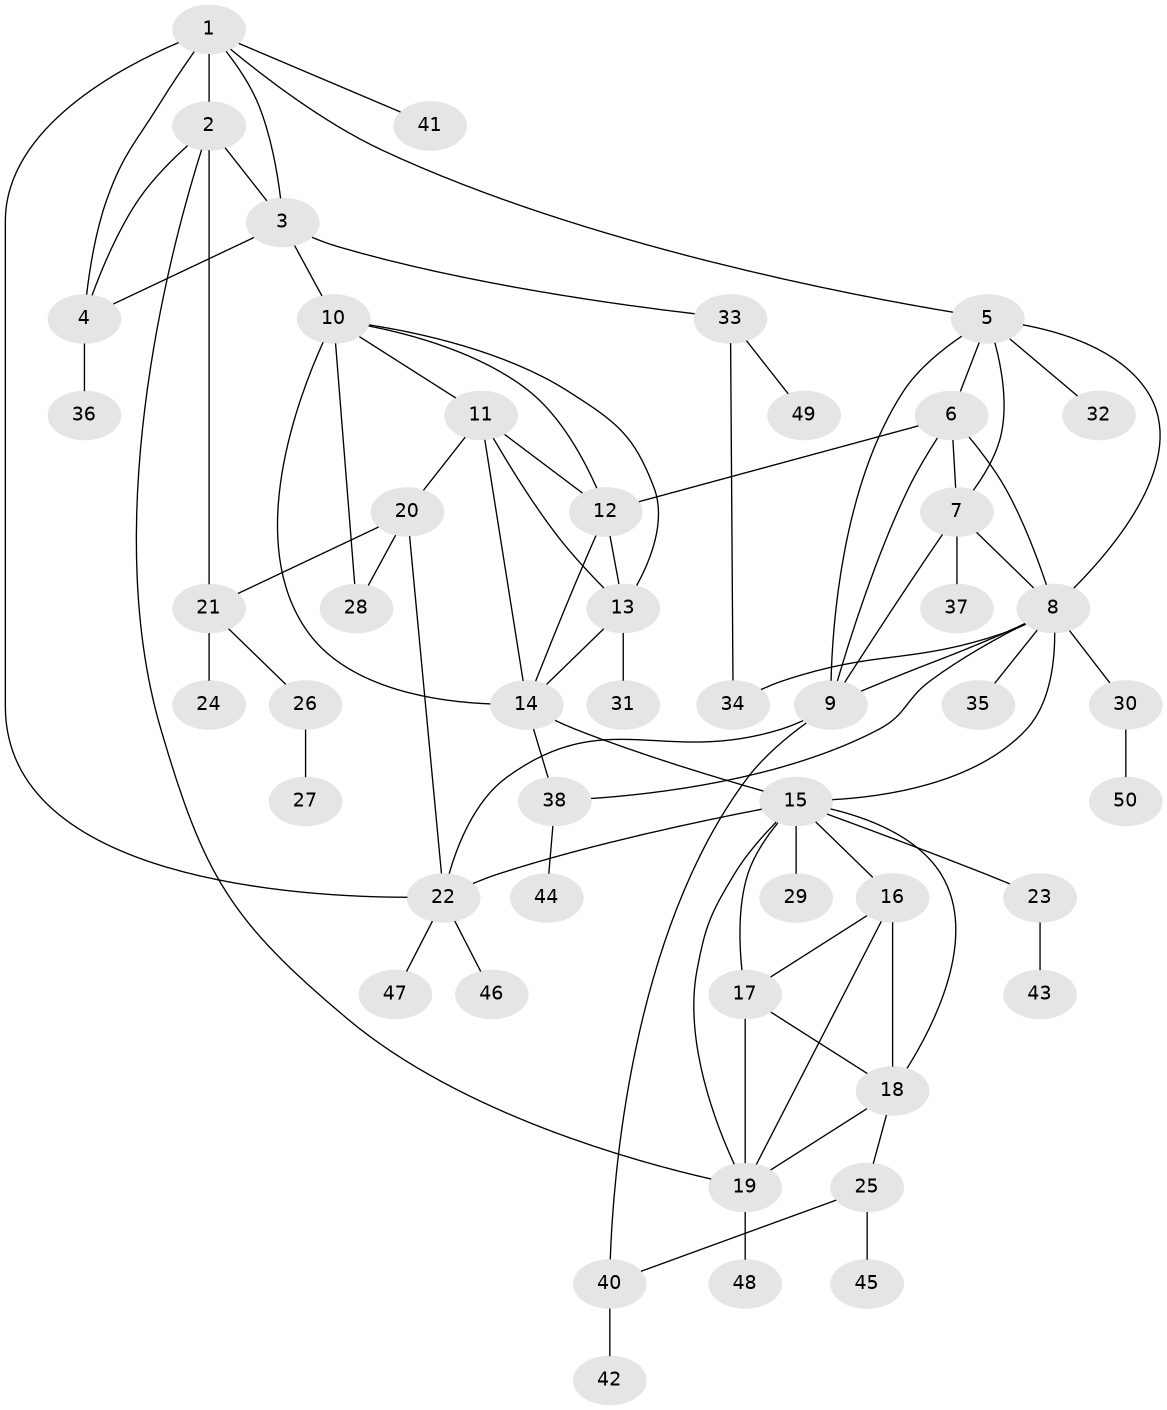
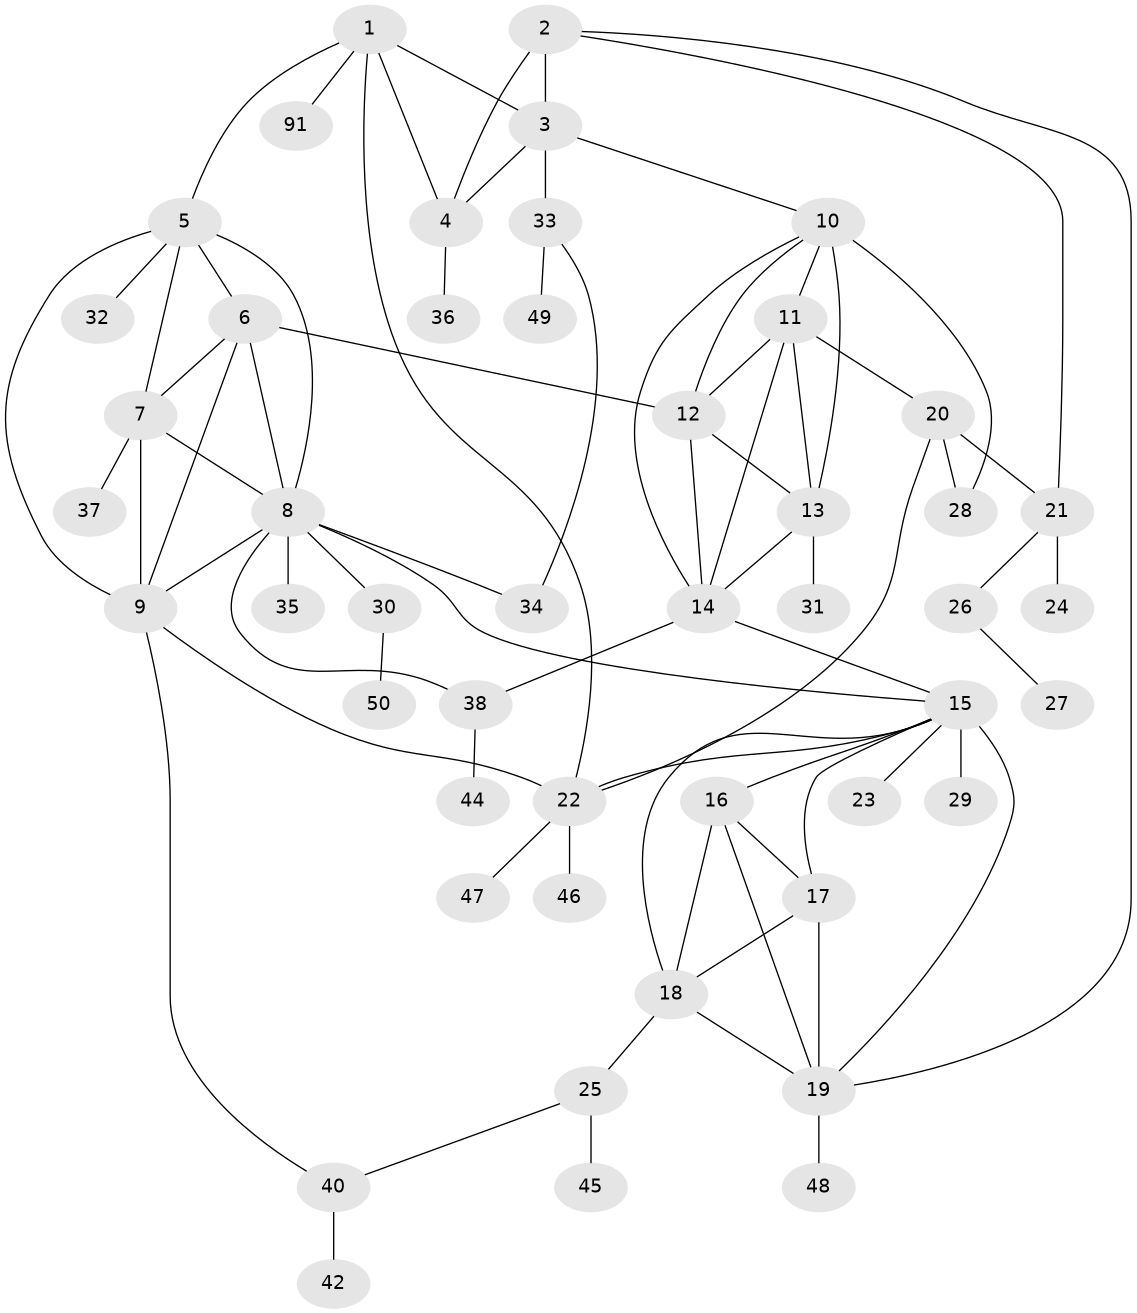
edge "1" -- "2": removed
node "41": label "41" -> "91"
node "43": removed
